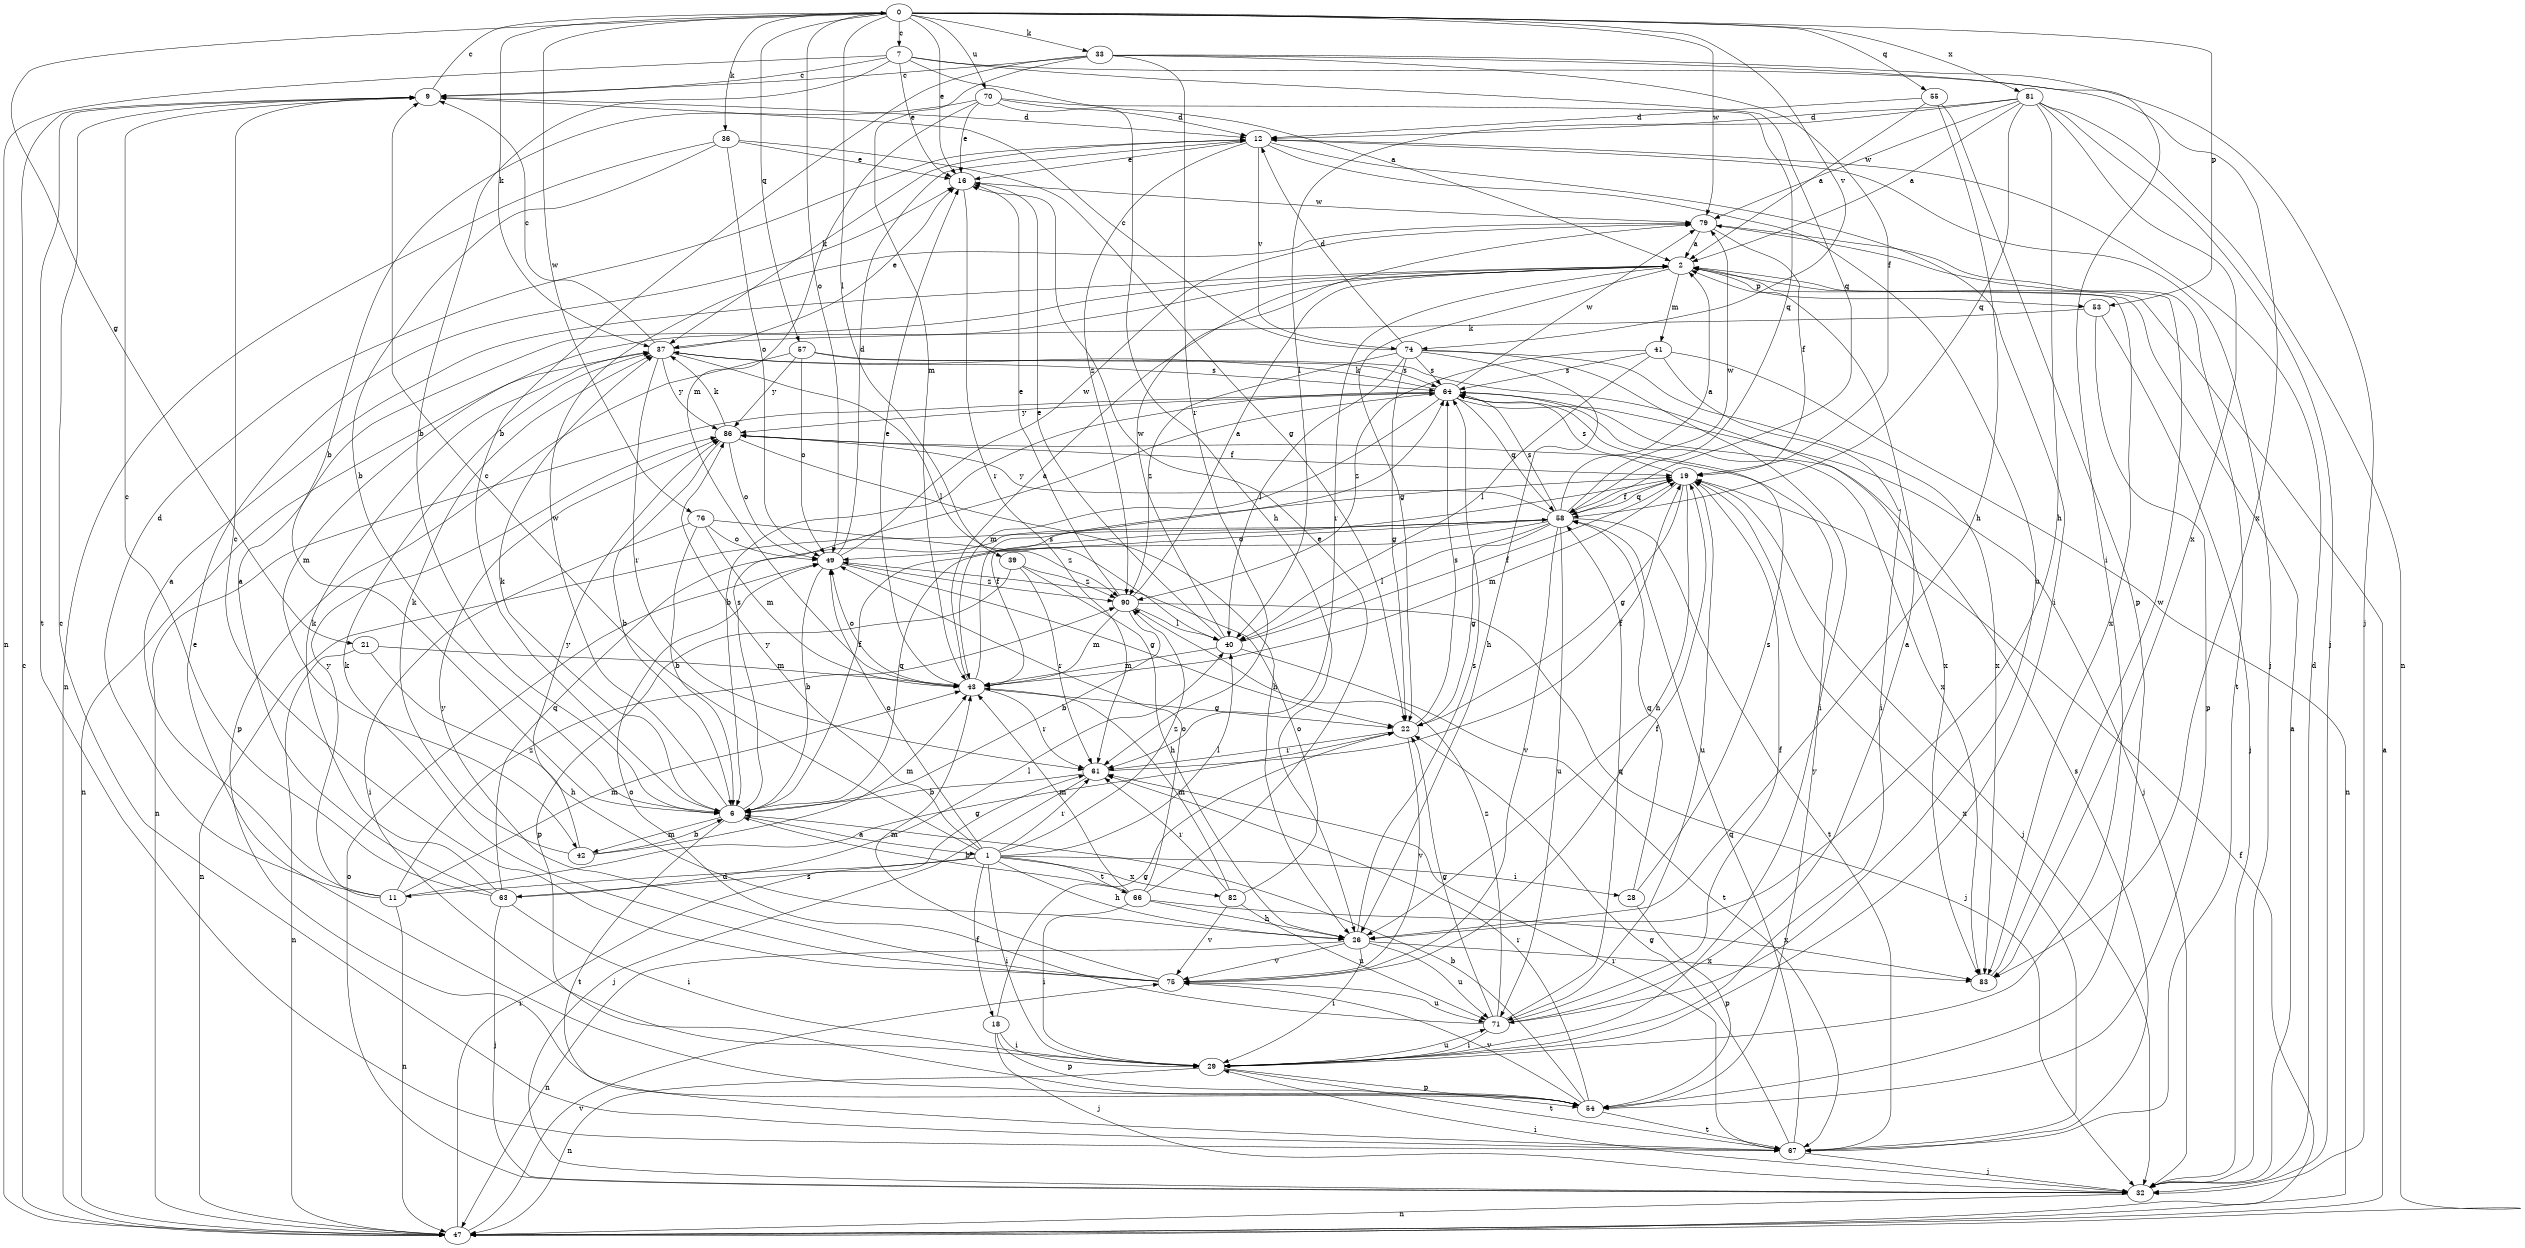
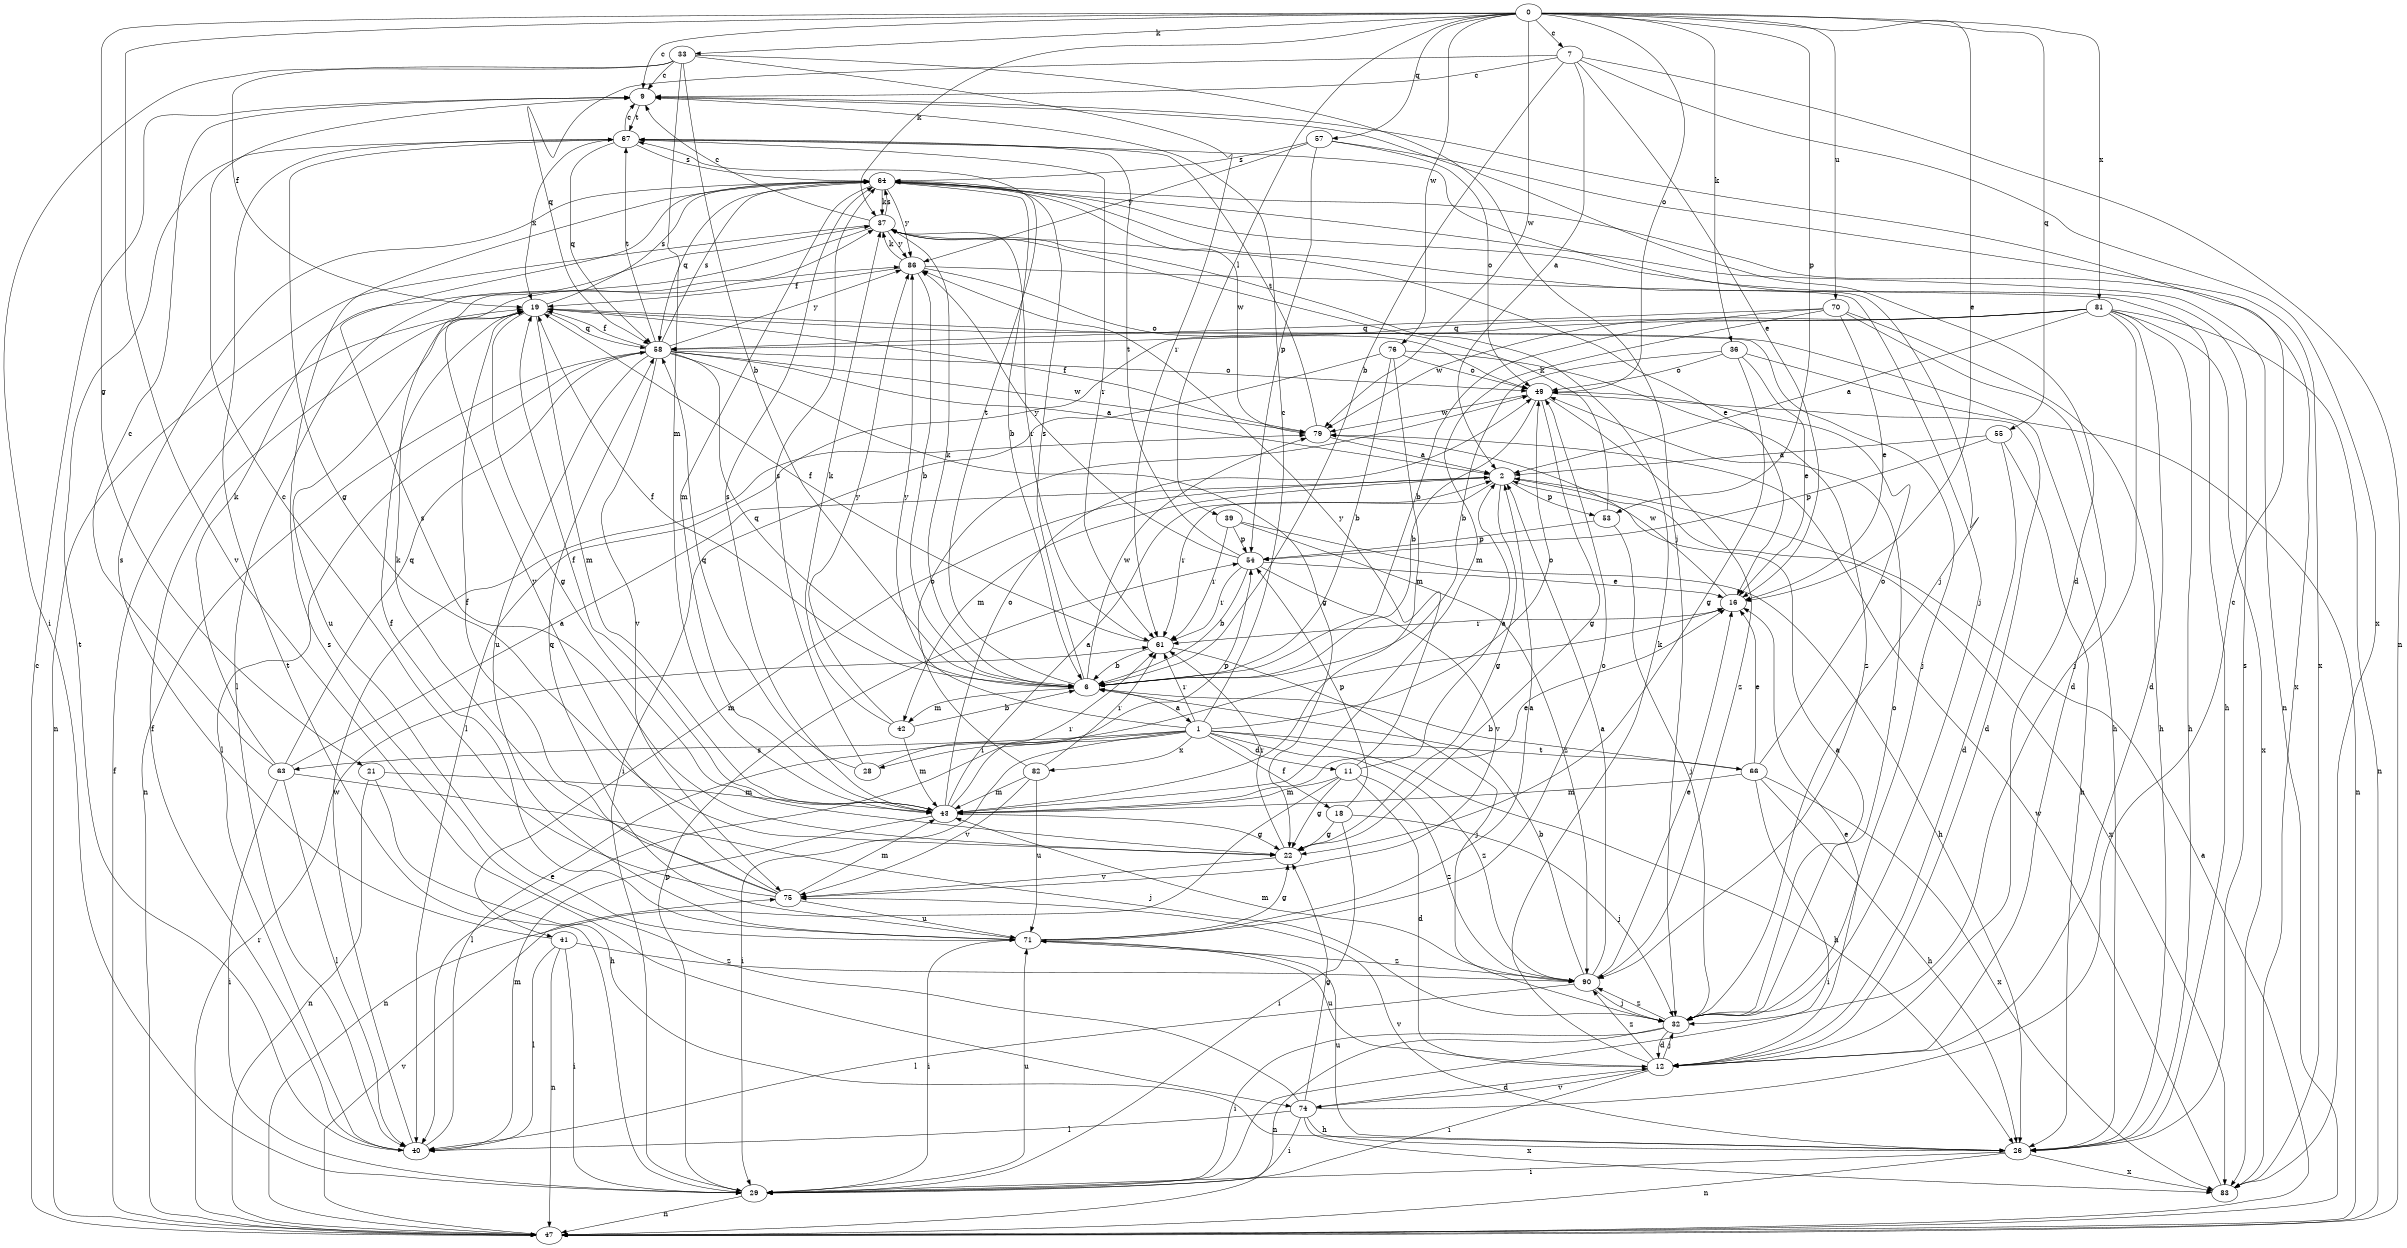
edge "9" -> "0": reversed
edge "74" -> "90": now "32" -> "90"
edge "40" -> "43": reversed
